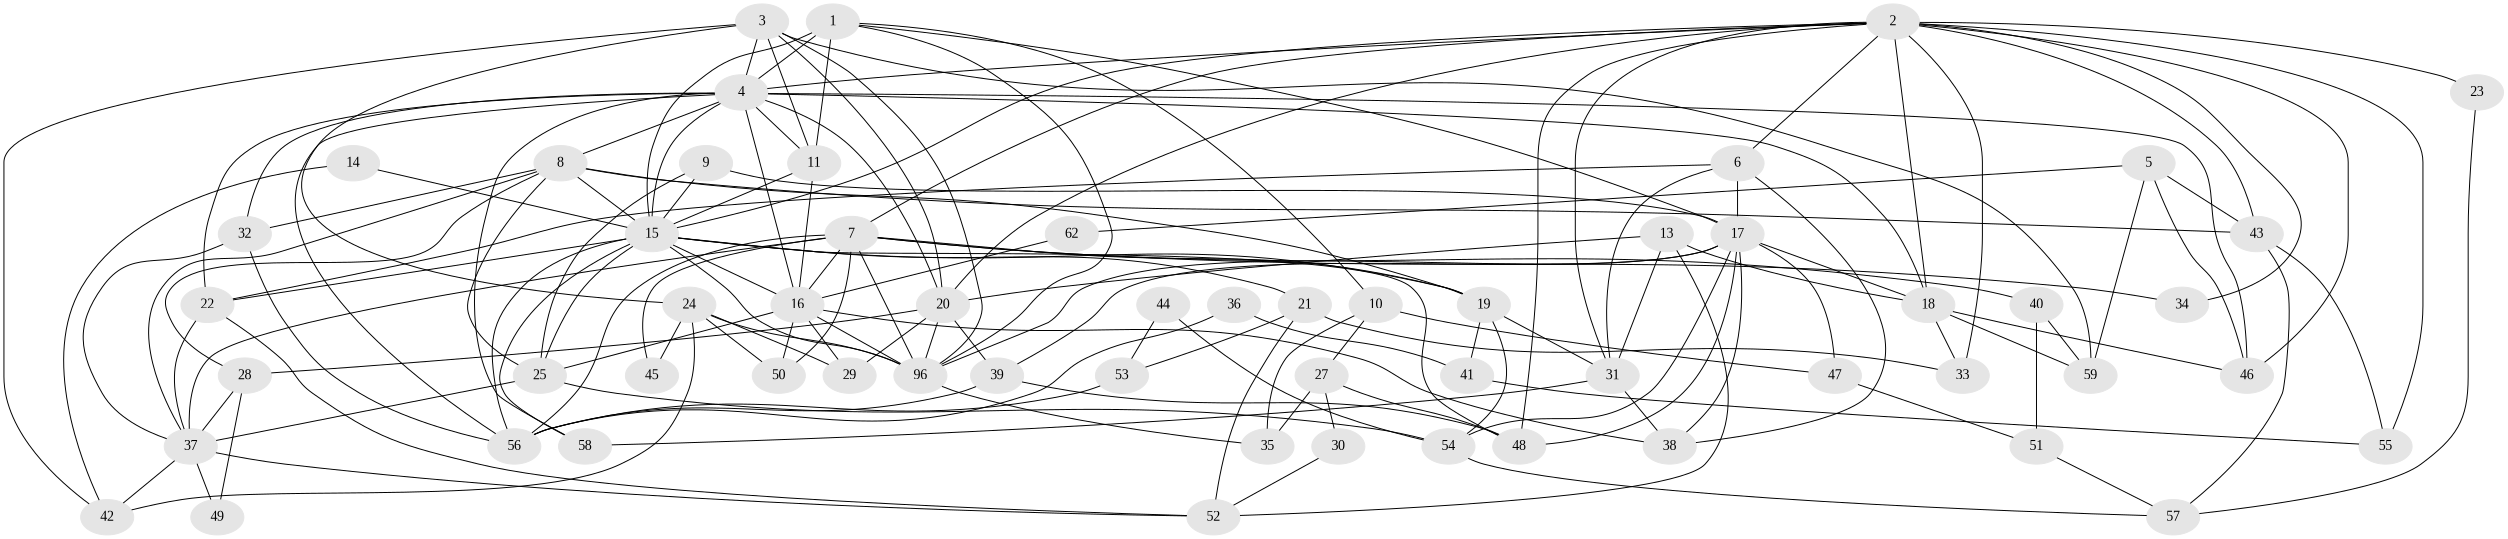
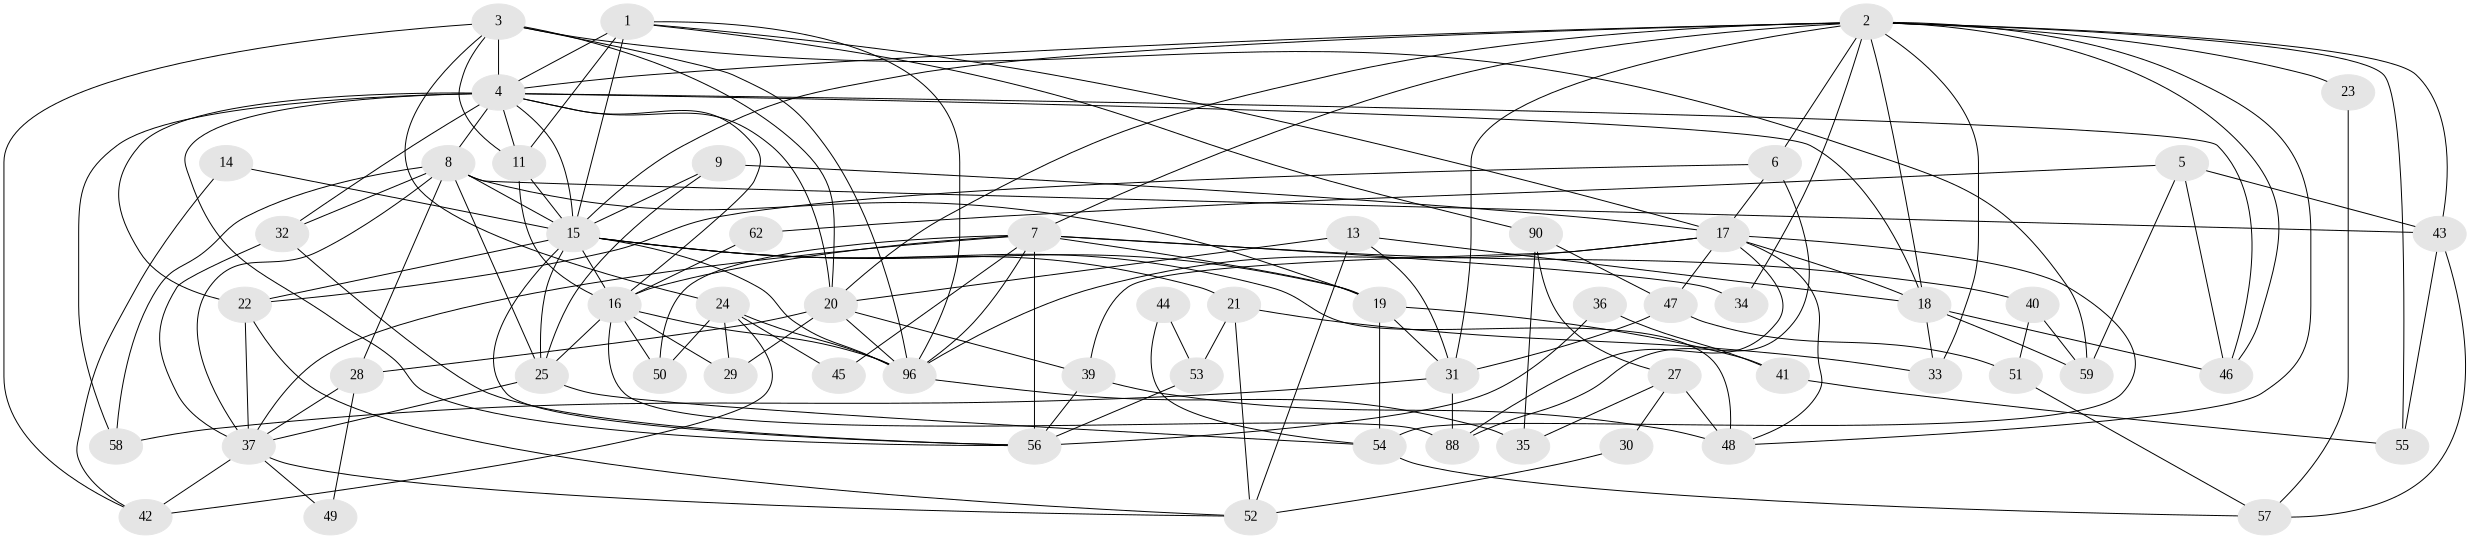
edge "6" -- "31": now "47" -- "31"
node "10": label "10" -> "90"
edge "15" -- "58": now "8" -- "58"
node "38": label "38" -> "88"
